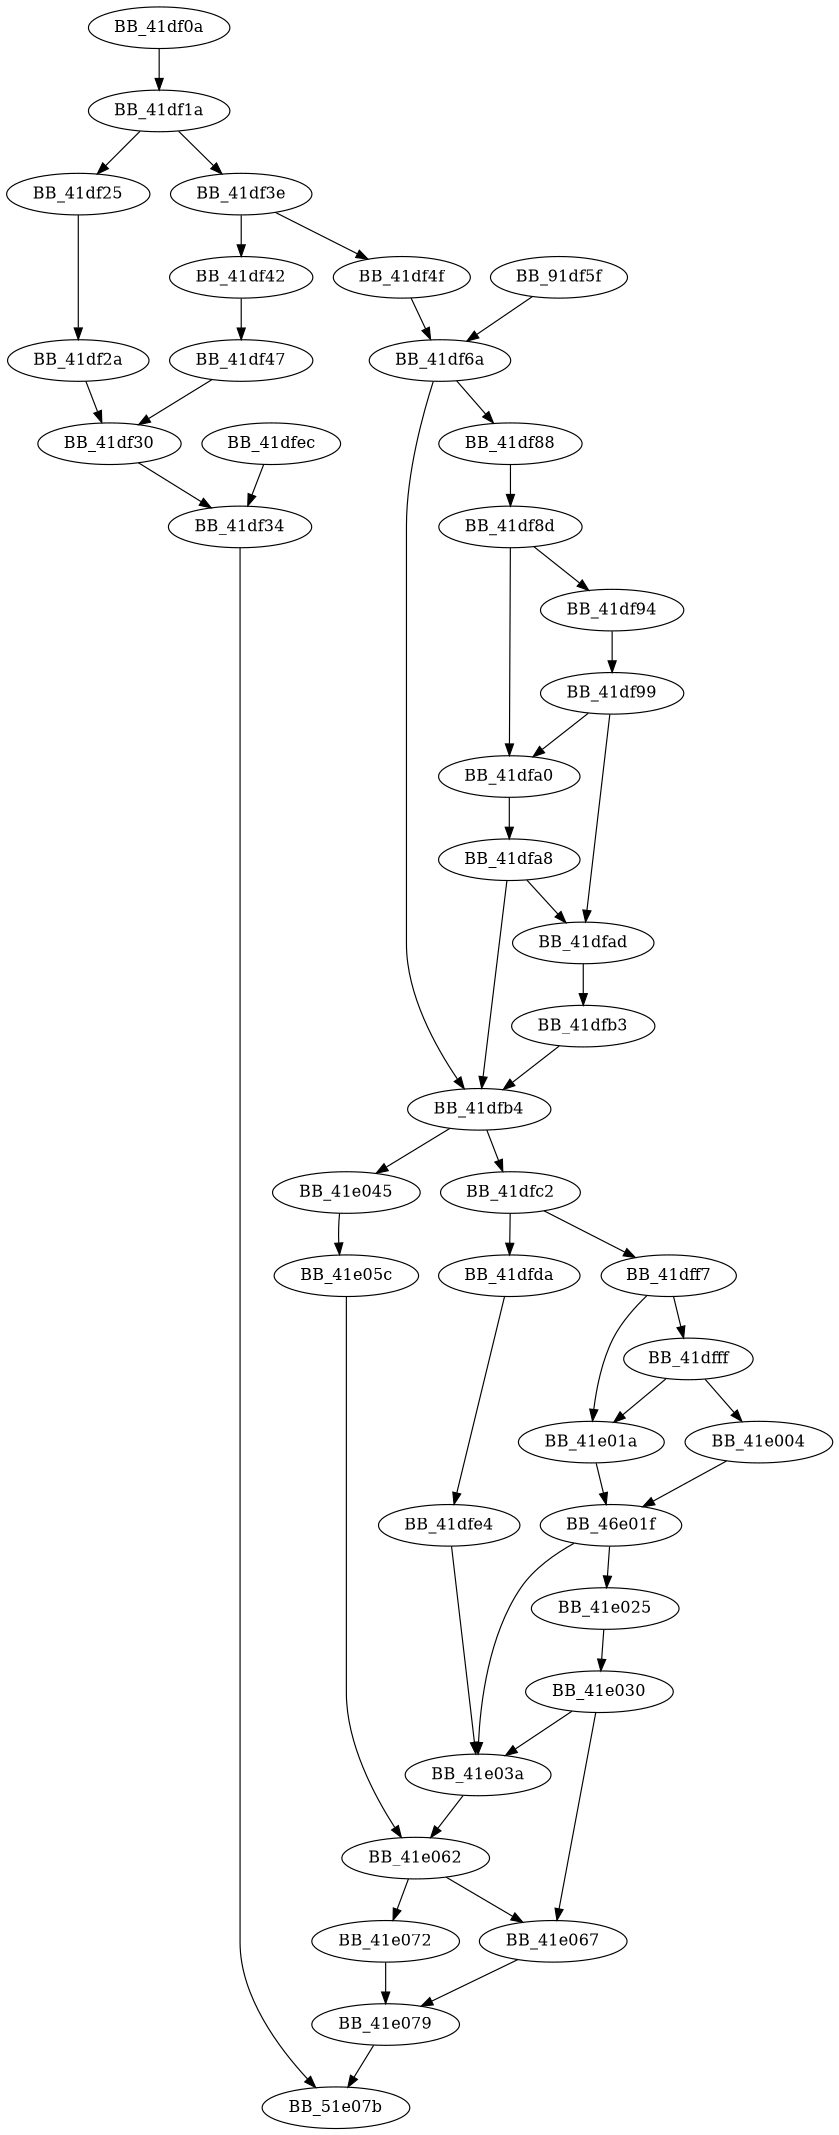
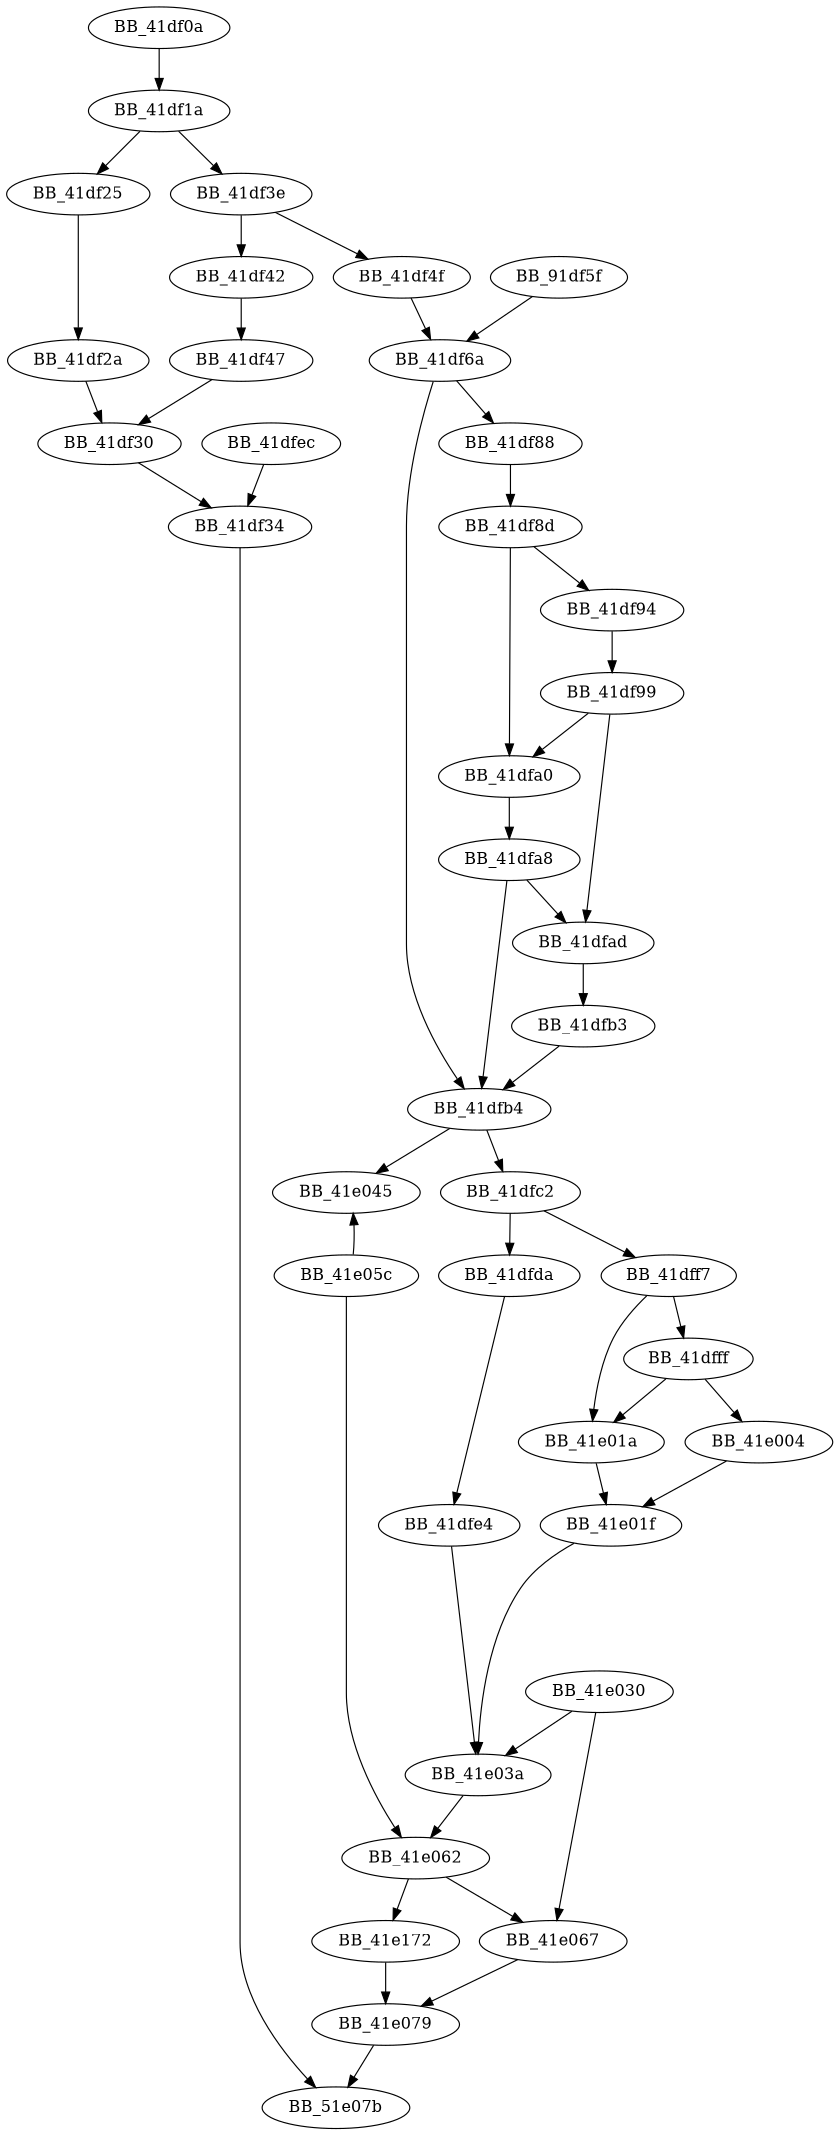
edge "BB_41e045" -> "BB_41e05c": reversed
node "BB_46e01f": label "BB_46e01f" -> "BB_41e01f"
node "BB_41e025": removed
node "BB_41e072": label "BB_41e072" -> "BB_41e172"
